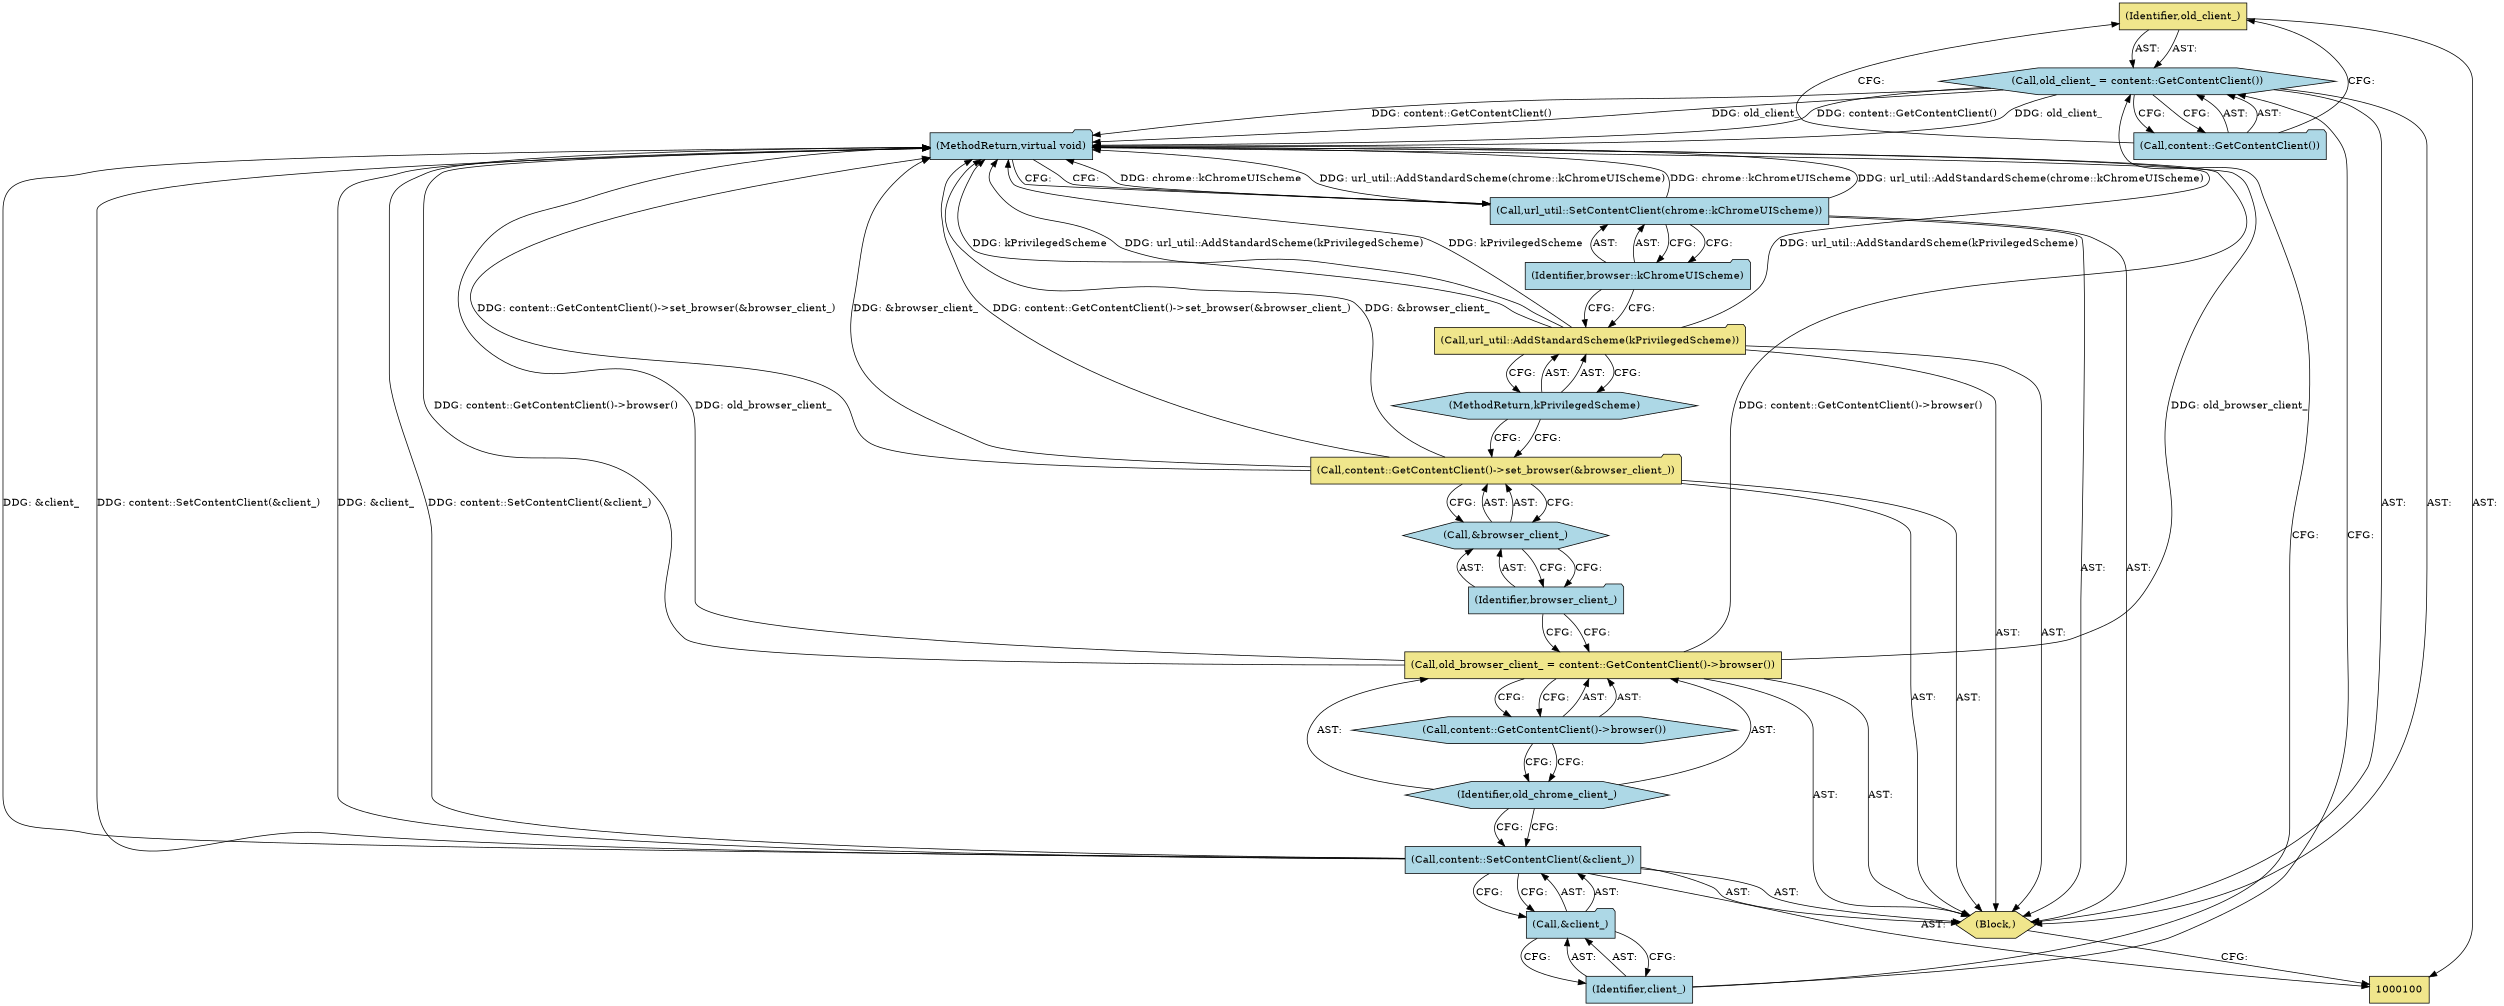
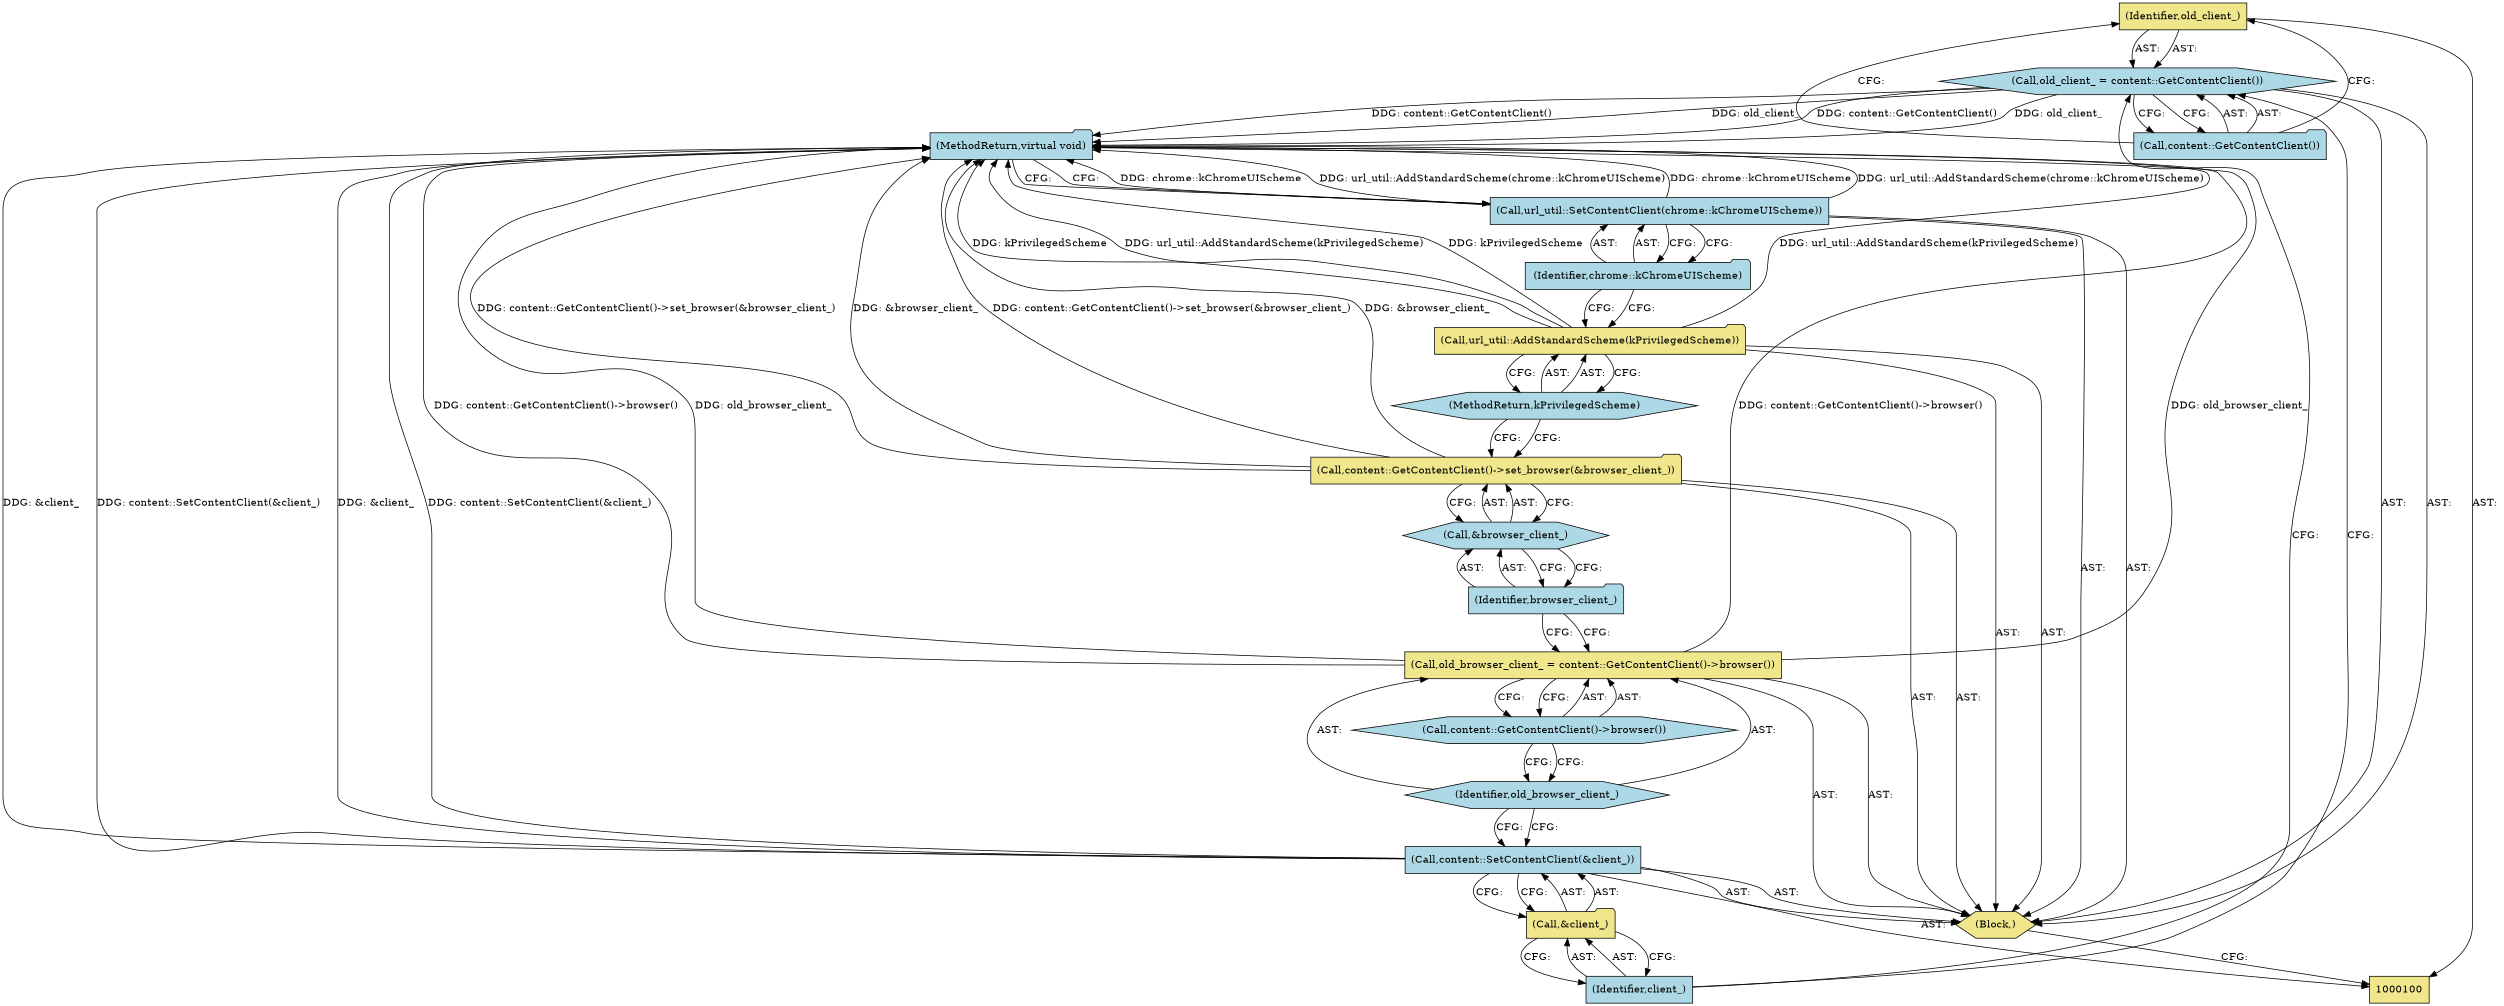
node "(Identifier,browser::kChromeUIScheme)": label "(Identifier,browser::kChromeUIScheme)" -> "(Identifier,chrome::kChromeUIScheme)"
node "(Identifier,old_chrome_client_)": label "(Identifier,old_chrome_client_)" -> "(Identifier,old_browser_client_)"
node "(Call,&client_)": fillcolor lightblue -> khaki
